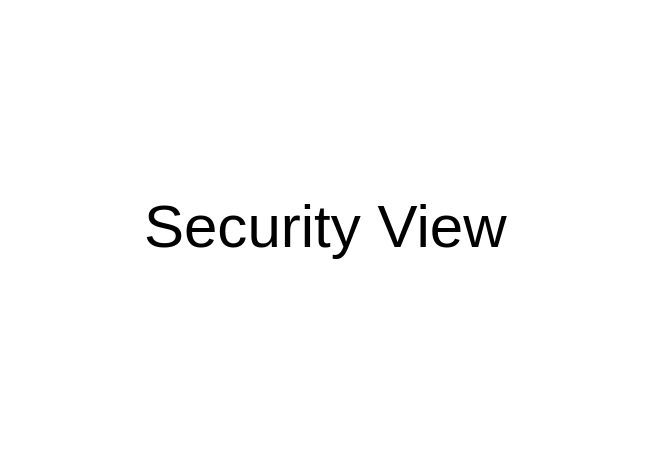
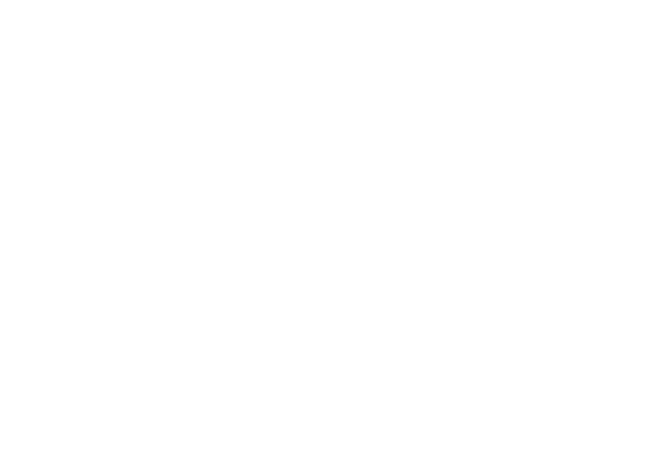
node "Security View": removed
